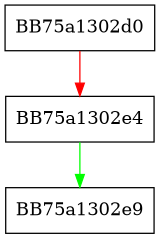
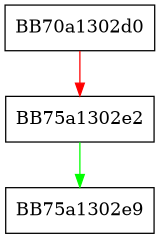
node "BB75a1302d0": label "BB75a1302d0" -> "BB70a1302d0"
node "BB75a1302e4": label "BB75a1302e4" -> "BB75a1302e2"
